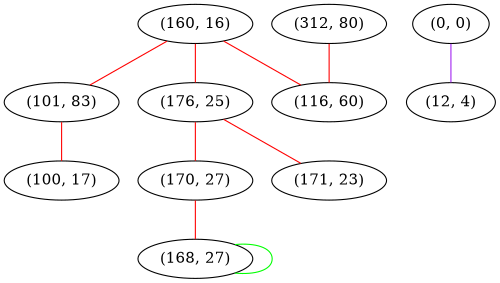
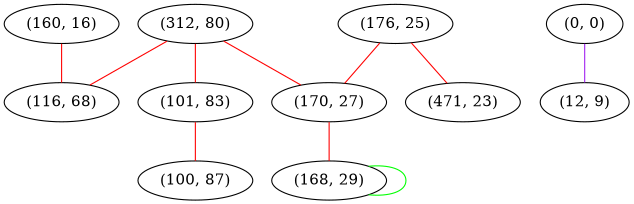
edge "(160, 16)" -- "(101, 83)": now "(312, 80)" -- "(101, 83)"
edge "(160, 16)" -- "(176, 25)": removed
edge "(312, 80)" -- "(170, 27)": added
node "(116, 60)": label "(116, 60)" -> "(116, 68)"
node "(12, 4)": label "(12, 4)" -> "(12, 9)"
node "(100, 17)": label "(100, 17)" -> "(100, 87)"
node "(171, 23)": label "(171, 23)" -> "(471, 23)"
node "(168, 27)": label "(168, 27)" -> "(168, 29)"
